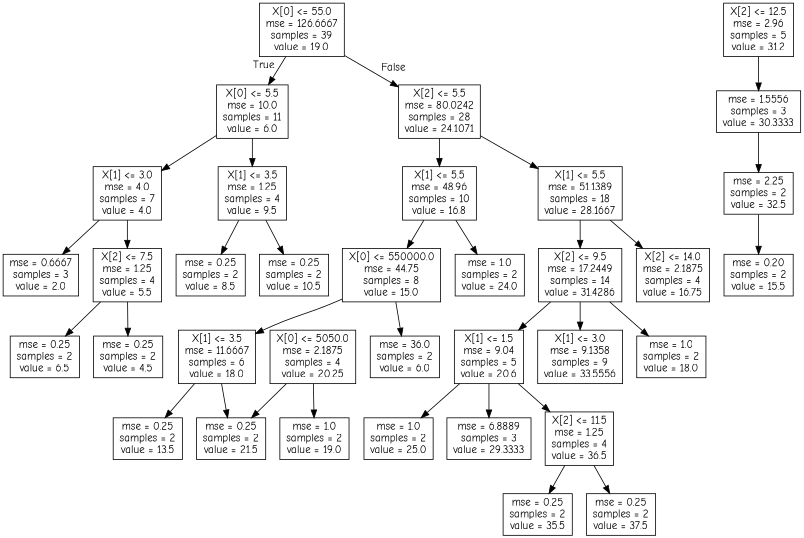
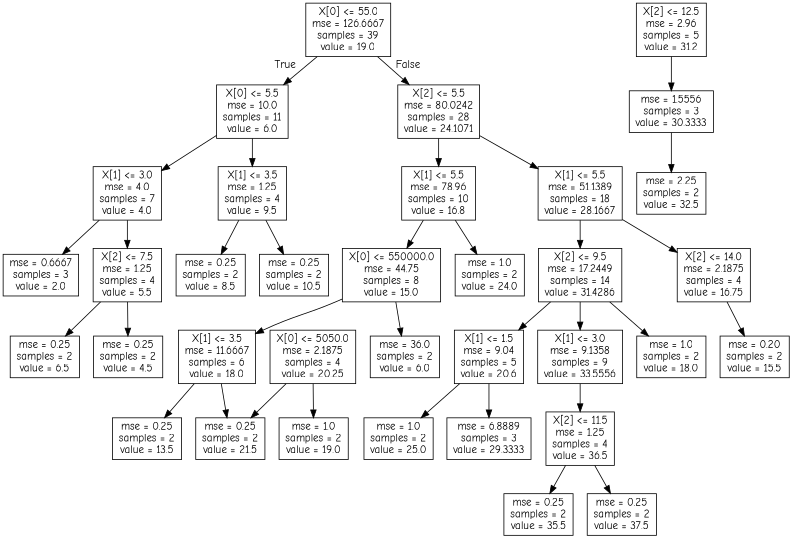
node "X[1] <= 5.5 mse = 48.96 samples = 10 value = 16.8": label "X[1] <= 5.5 mse = 48.96 samples = 10 value = 16.8" -> "X[1] <= 5.5 mse = 78.96 samples = 10 value = 16.8"
edge "mse = 2.25 samples = 2 value = 32.5" -> "mse = 0.20 samples = 2 value = 15.5": now "X[2] <= 14.0 mse = 2.1875 samples = 4 value = 16.75" -> "mse = 0.20 samples = 2 value = 15.5"
edge "X[1] <= 1.5 mse = 9.04 samples = 5 value = 20.6" -> "X[2] <= 11.5 mse = 1.25 samples = 4 value = 36.5": now "X[1] <= 3.0 mse = 9.1358 samples = 9 value = 33.5556" -> "X[2] <= 11.5 mse = 1.25 samples = 4 value = 36.5"
